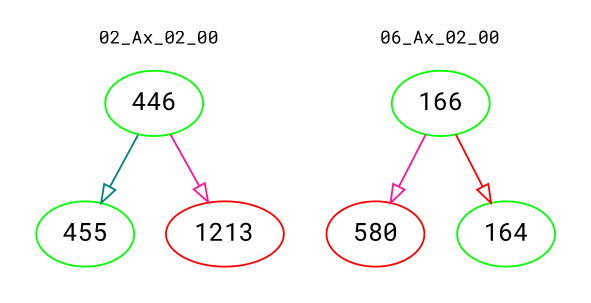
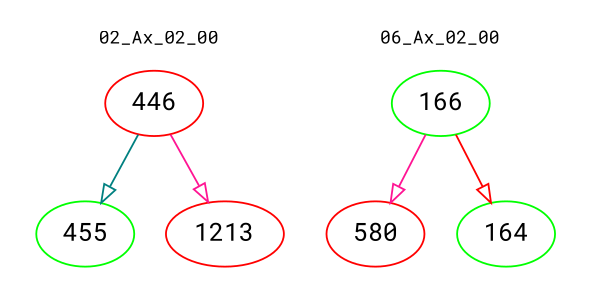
node "446": color green -> red
